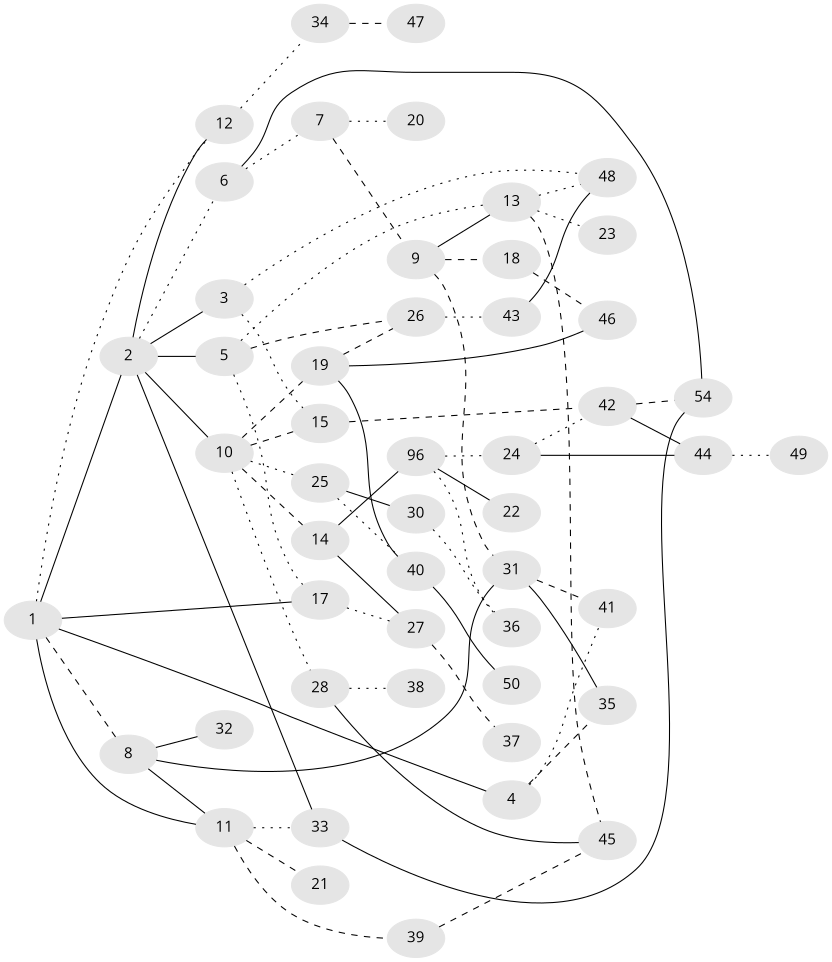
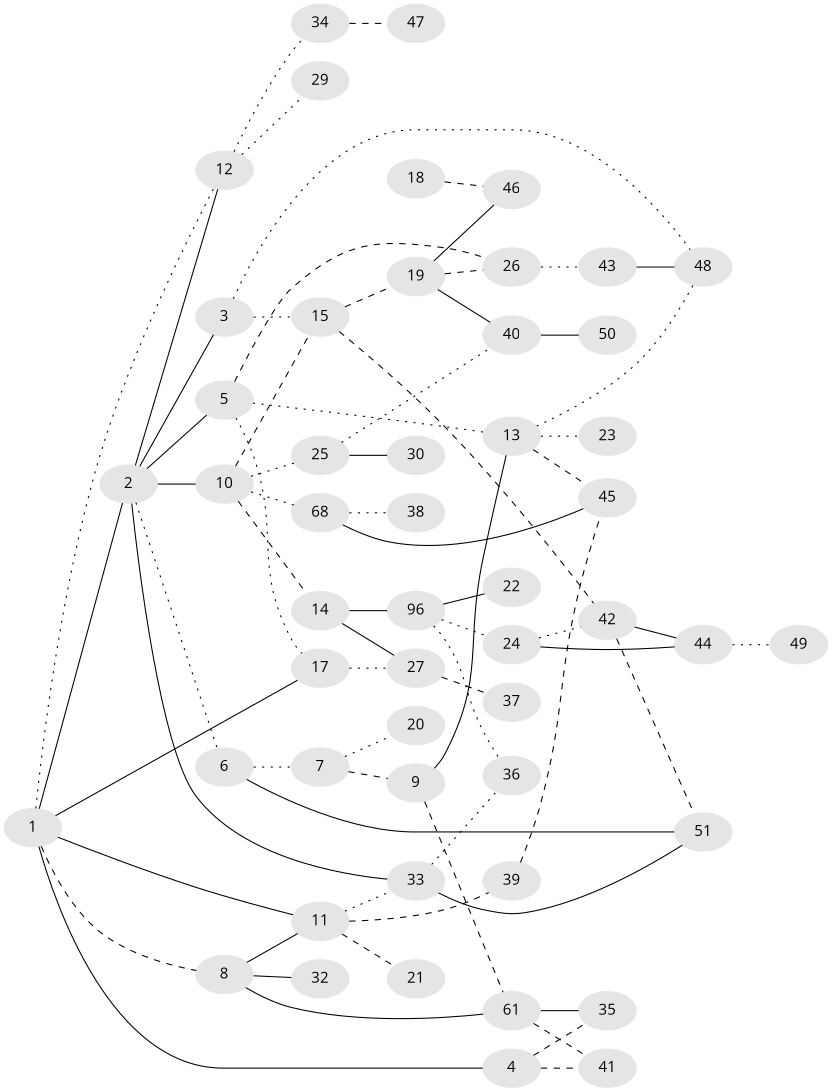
node "29": added
edge "9" -- "18": removed
node "54": label "54" -> "51"
edge "19" -- "10": now "19" -- "15"
edge "30" -- "36": now "33" -- "36"
node "31": label "31" -> "61"
node "28": label "28" -> "68"
edge "41" -- "4": style dotted -> dashed
